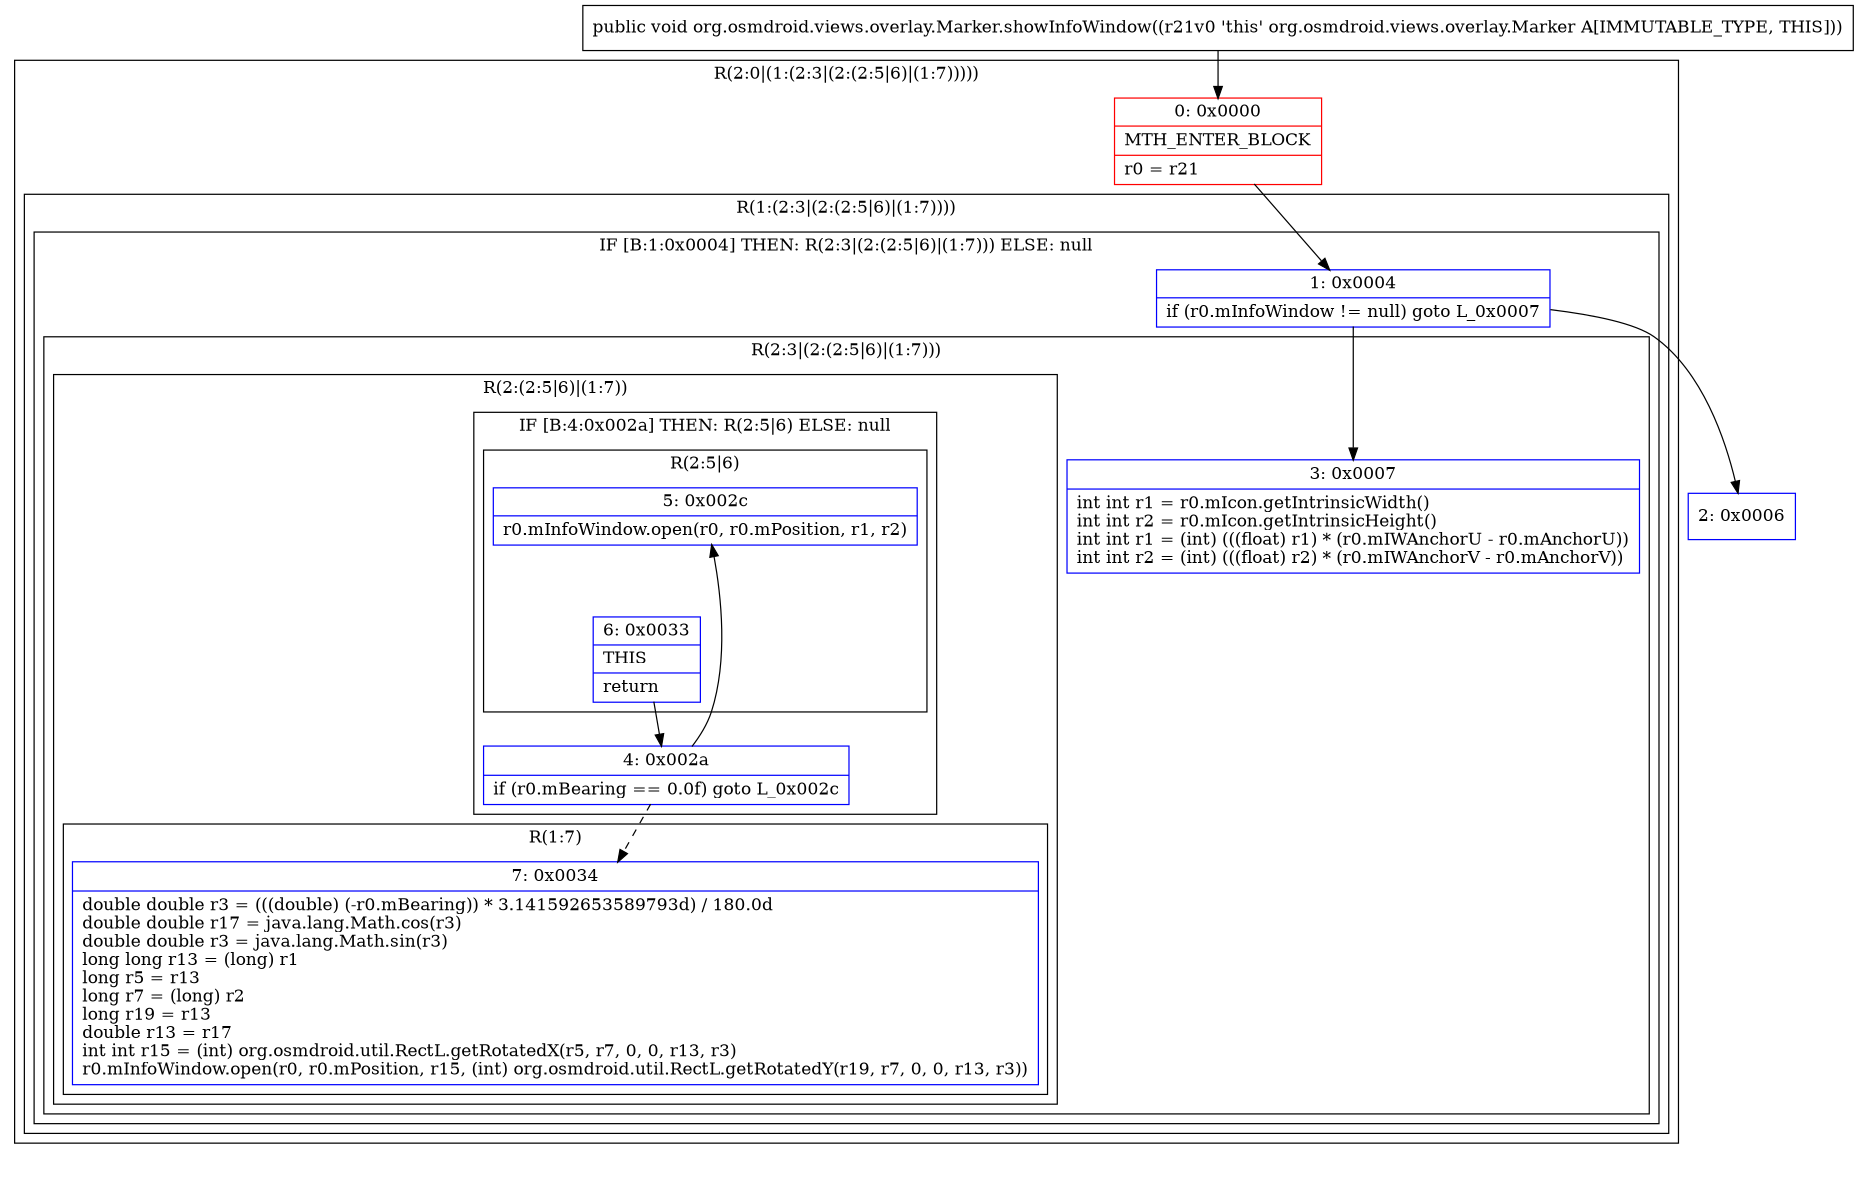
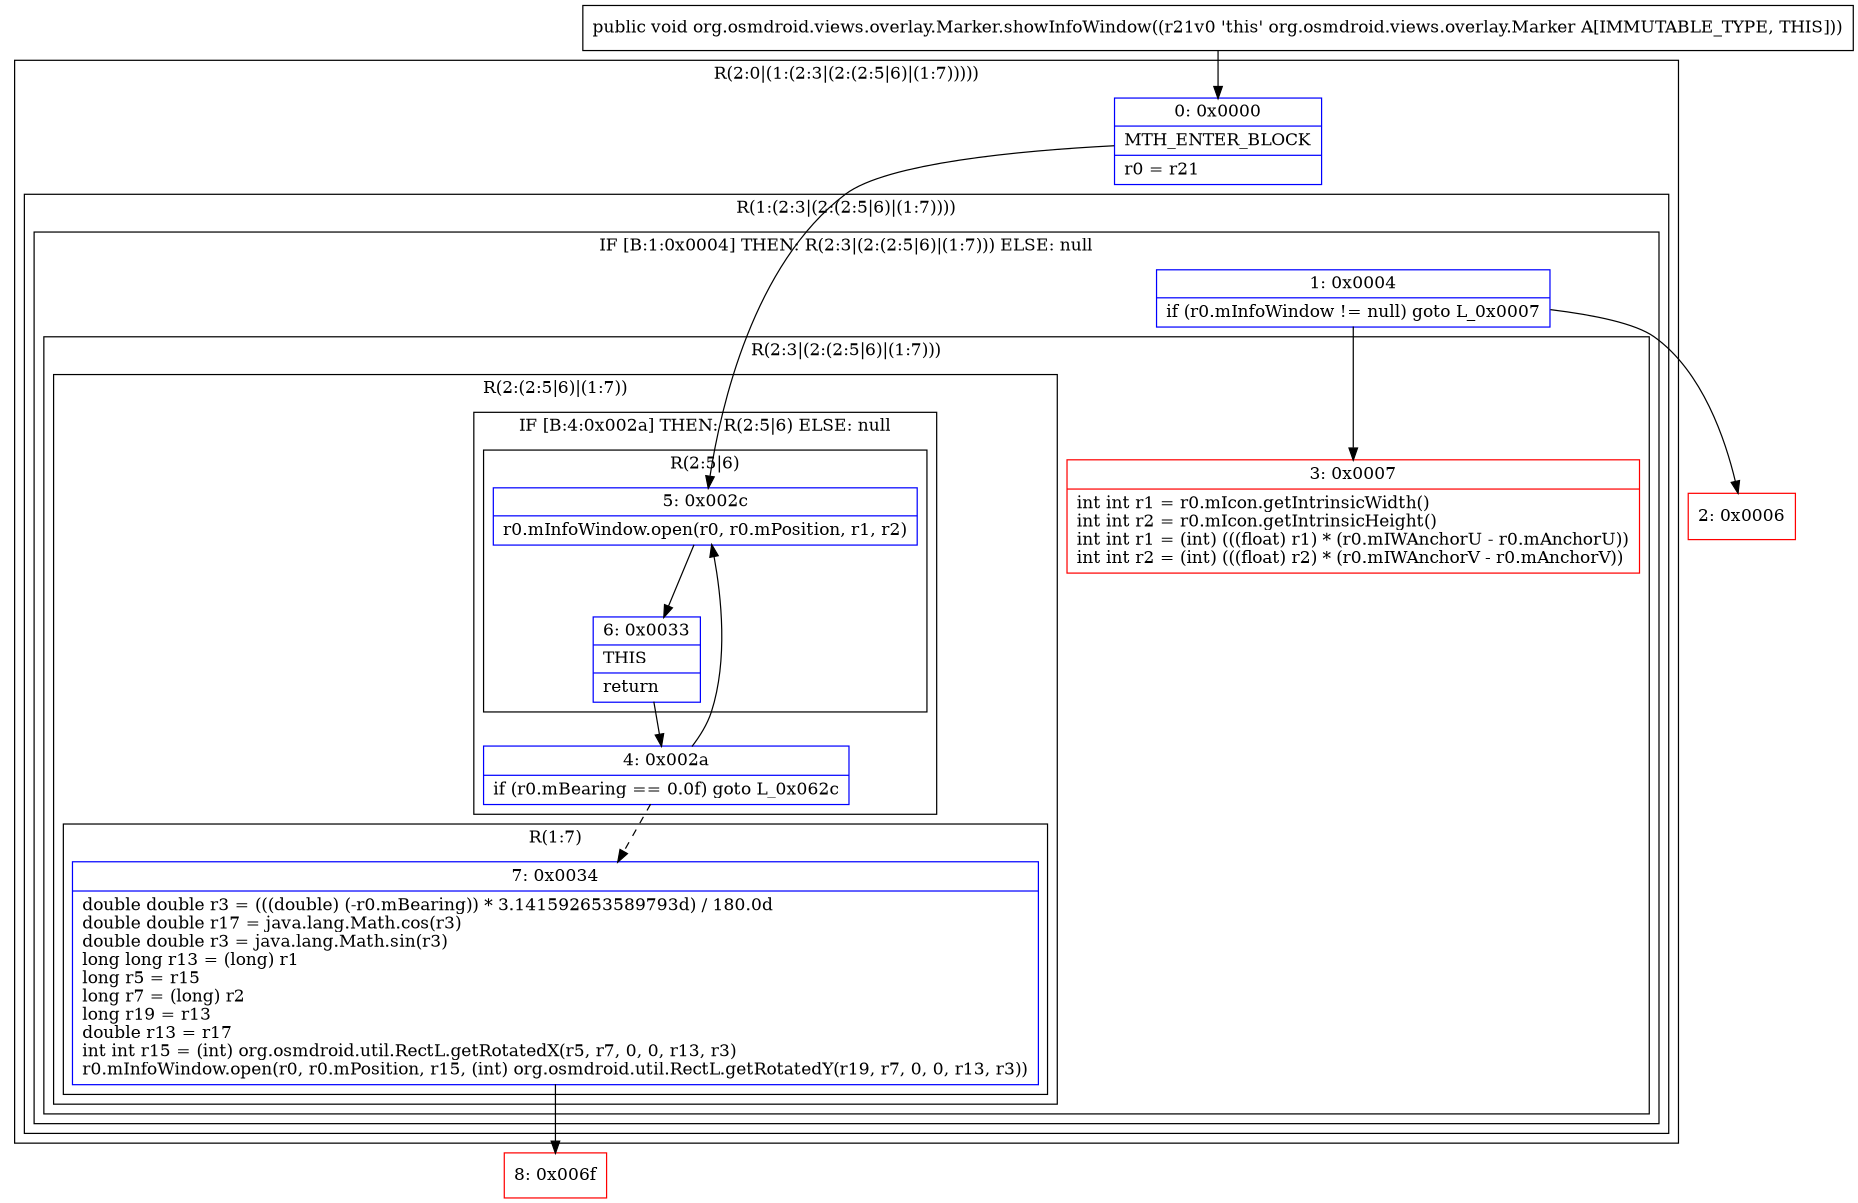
node "0: 0x0000": color red -> blue
edge "0: 0x0000" -> "1: 0x0004": now "0: 0x0000" -> "5: 0x002c"
node "3: 0x0007": color blue -> red
node "2: 0x0006": color blue -> red
edge "5: 0x002c" -> "6: 0x0033": added
node "4: 0x002a": text "if (r0.mBearing == 0.0f) goto L_0x002c" -> "if (r0.mBearing == 0.0f) goto L_0x062c"
node "7: 0x0034": text "long r5 = r13" -> "long r5 = r15"
node "8: 0x006f": added
